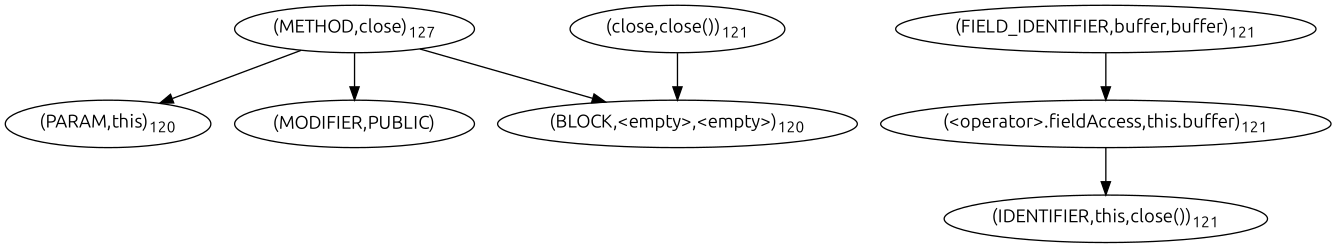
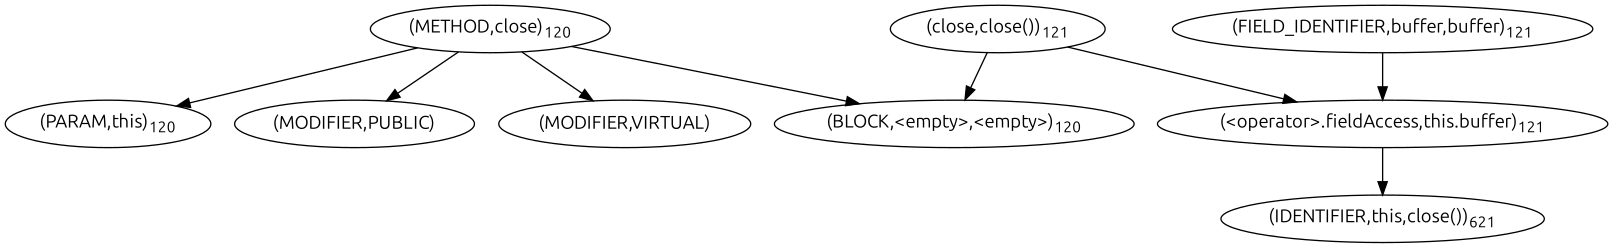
node "(METHOD,close)": text "127" -> "120"
edge "(close,close())" -> "(<operator>.fieldAccess,this.buffer)": added
node "(MODIFIER,VIRTUAL)": added
node "(IDENTIFIER,this,close())": text "121" -> "621"
